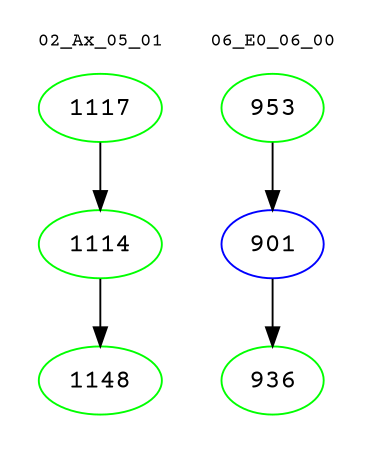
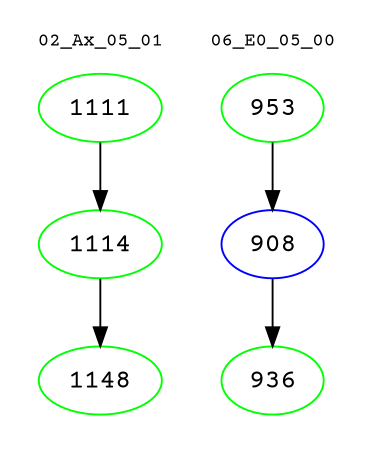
cluster "06_E0_06_00": label "06_E0_06_00" -> "06_E0_05_00"
node "1117": label "1117" -> "1111"
node "901": label "901" -> "908"
